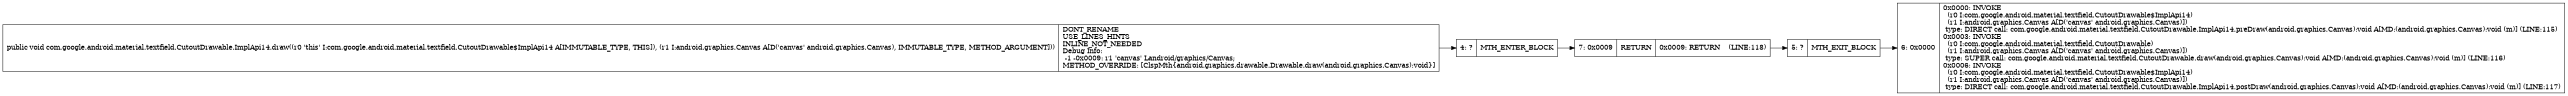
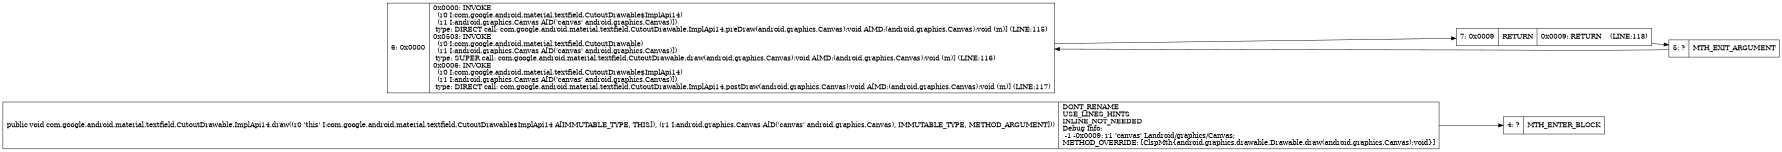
node "6: 0x0000": text "0x0003: INVOKE" -> "0x0503: INVOKE"
edge "4: ?" -> "7: 0x0009": now "6: 0x0000" -> "7: 0x0009"
node "5: ?": text "MTH_EXIT_BLOCK" -> "MTH_EXIT_ARGUMENT"
